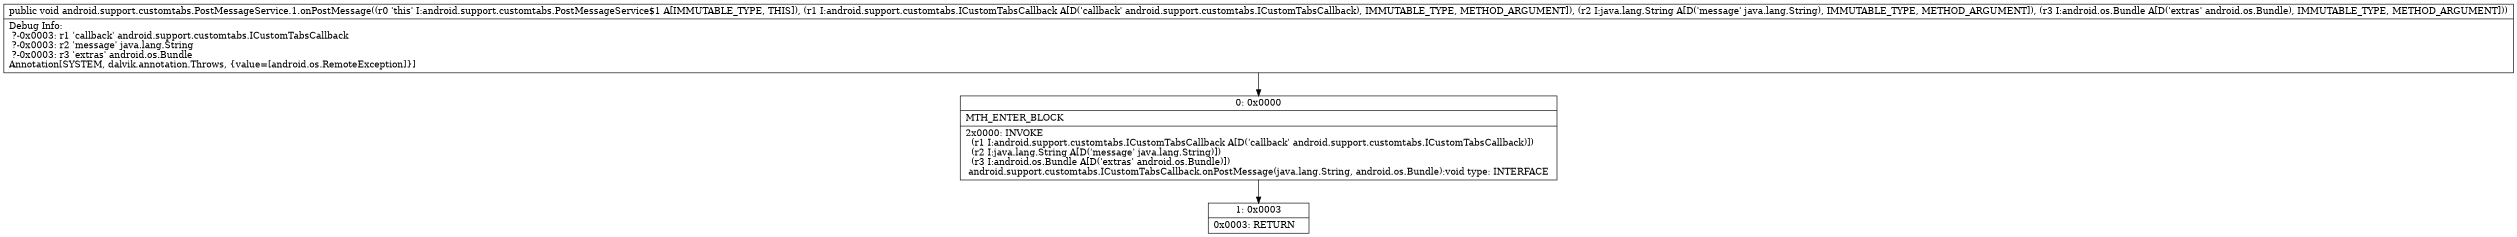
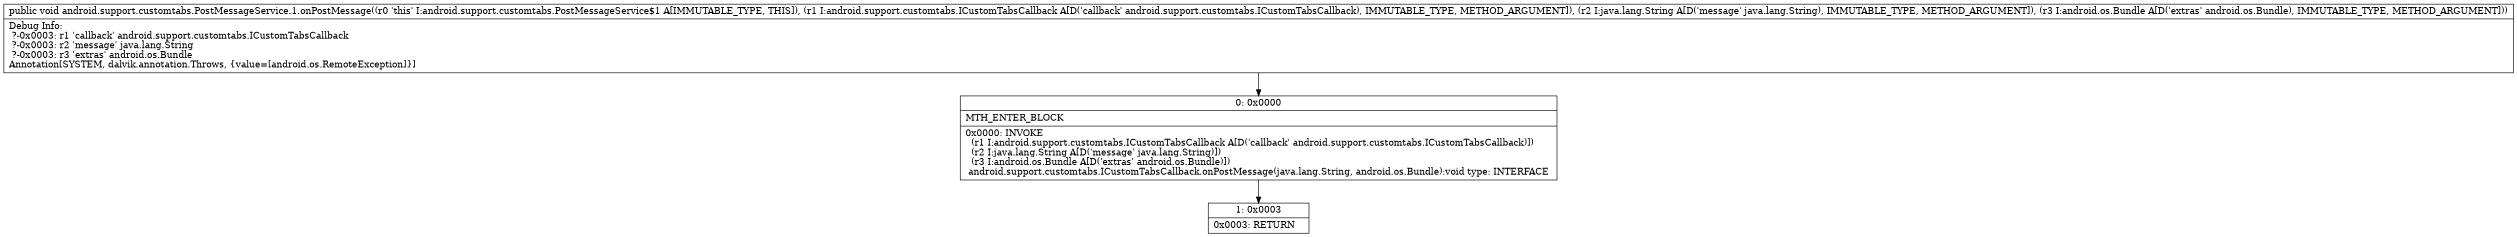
node "0: 0x0000": text "2x0000: INVOKE" -> "0x0000: INVOKE"
